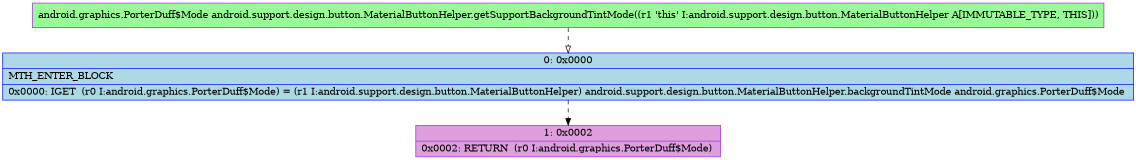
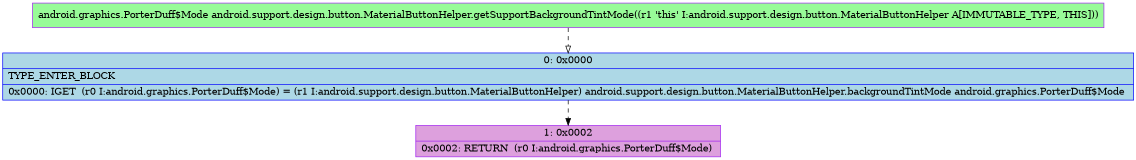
node "0: 0x0000": text "MTH_ENTER_BLOCK" -> "TYPE_ENTER_BLOCK"
